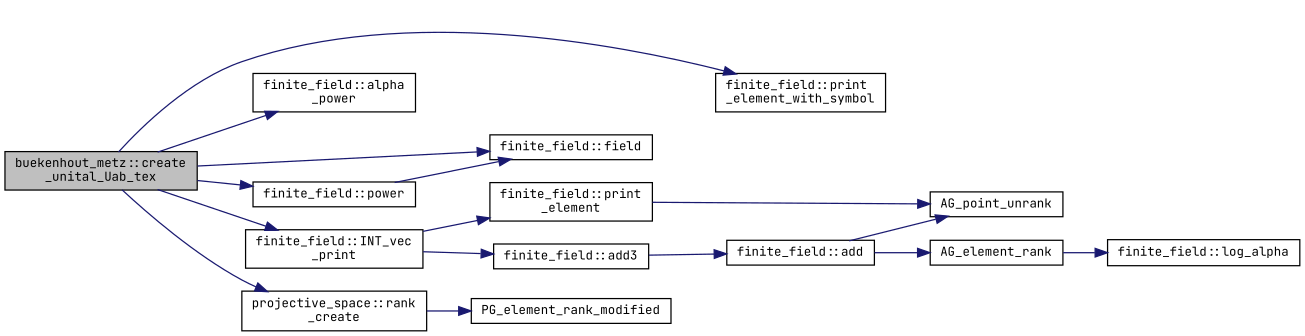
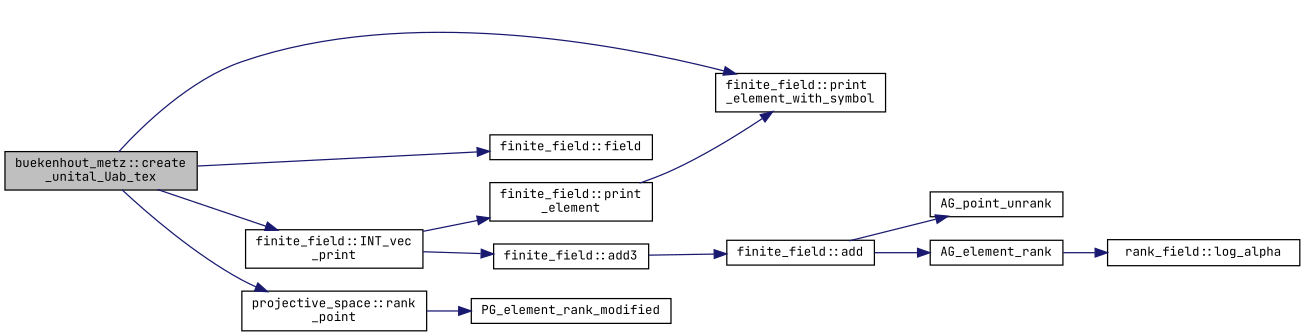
node "finite_field::alpha _power": removed
node "finite_field::power": removed
edge "finite_field::print _element" -> "AG_point_unrank": now "finite_field::print _element" -> "finite_field::print _element_with_symbol"
node "finite_field::log_alpha": label "finite_field::log_alpha" -> "rank_field::log_alpha"
node "projective_space::rank _create": label "projective_space::rank _create" -> "projective_space::rank _point"
